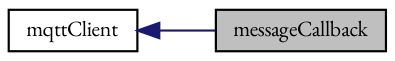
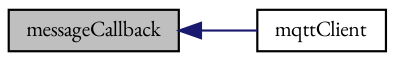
edge "messageCallback" -> "mqttClient": reversed
